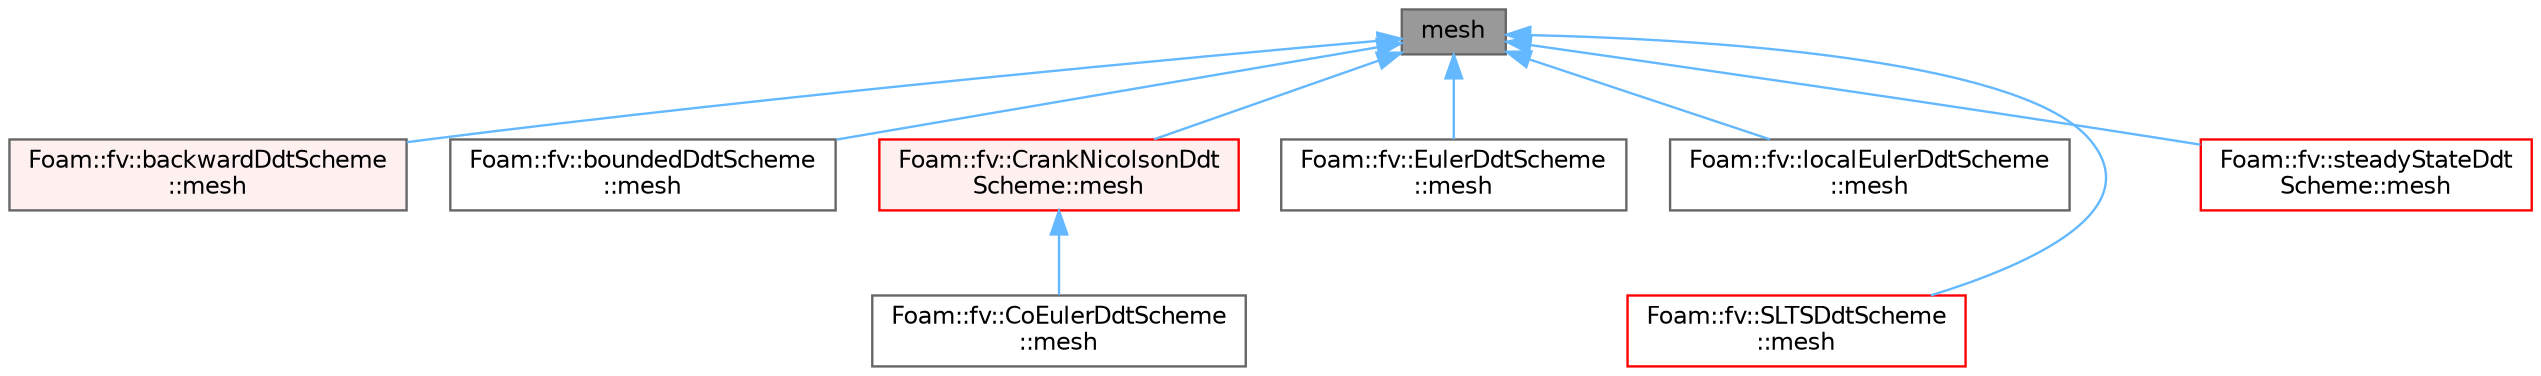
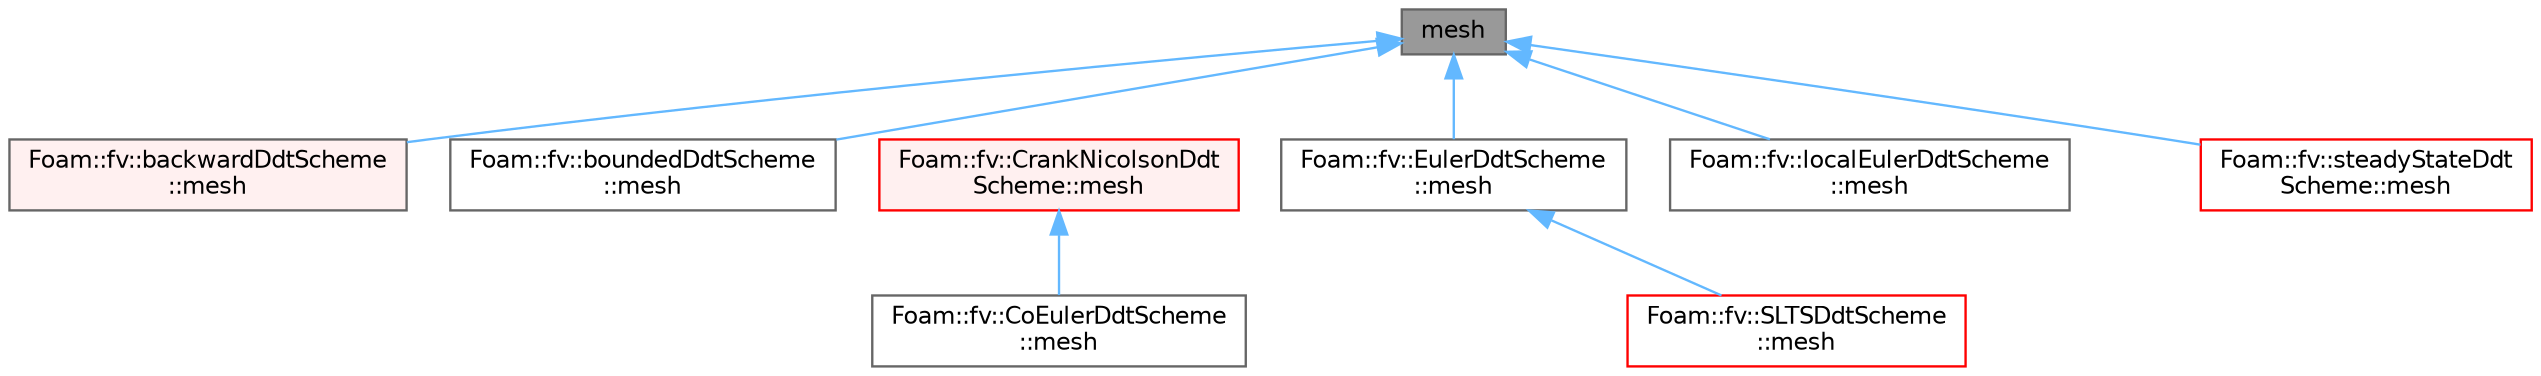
edge "Foam::fv::SLTSDdtScheme ::mesh" -> "mesh": now "Foam::fv::SLTSDdtScheme ::mesh" -> "Foam::fv::EulerDdtScheme ::mesh"
edge "Foam::fv::CrankNicolsonDdt Scheme::mesh" -> "mesh": removed
